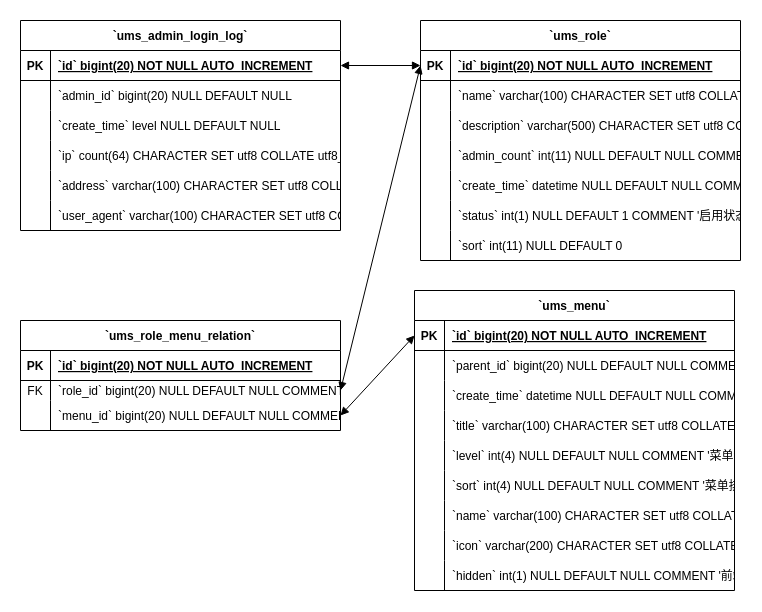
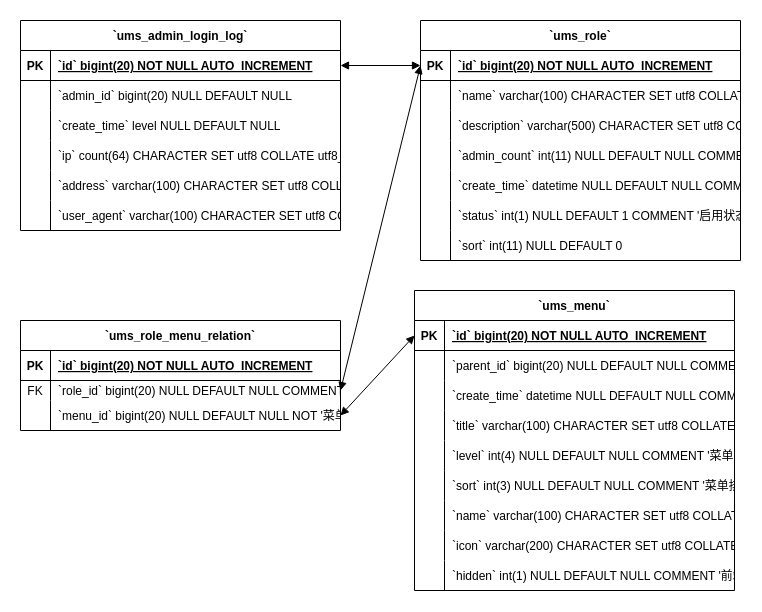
node "`menu_id` bigint(20) NULL DEFAULT NULL COMMENT '菜单ID'": label "`menu_id` bigint(20) NULL DEFAULT NULL COMMENT '菜单ID'" -> "`menu_id` bigint(20) NULL DEFAULT NULL NOT '菜单ID'"
node "`sort` int(4) NULL DEFAULT NULL COMMENT '菜单排序'": label "`sort` int(4) NULL DEFAULT NULL COMMENT '菜单排序'" -> "`sort` int(3) NULL DEFAULT NULL COMMENT '菜单排序'"
